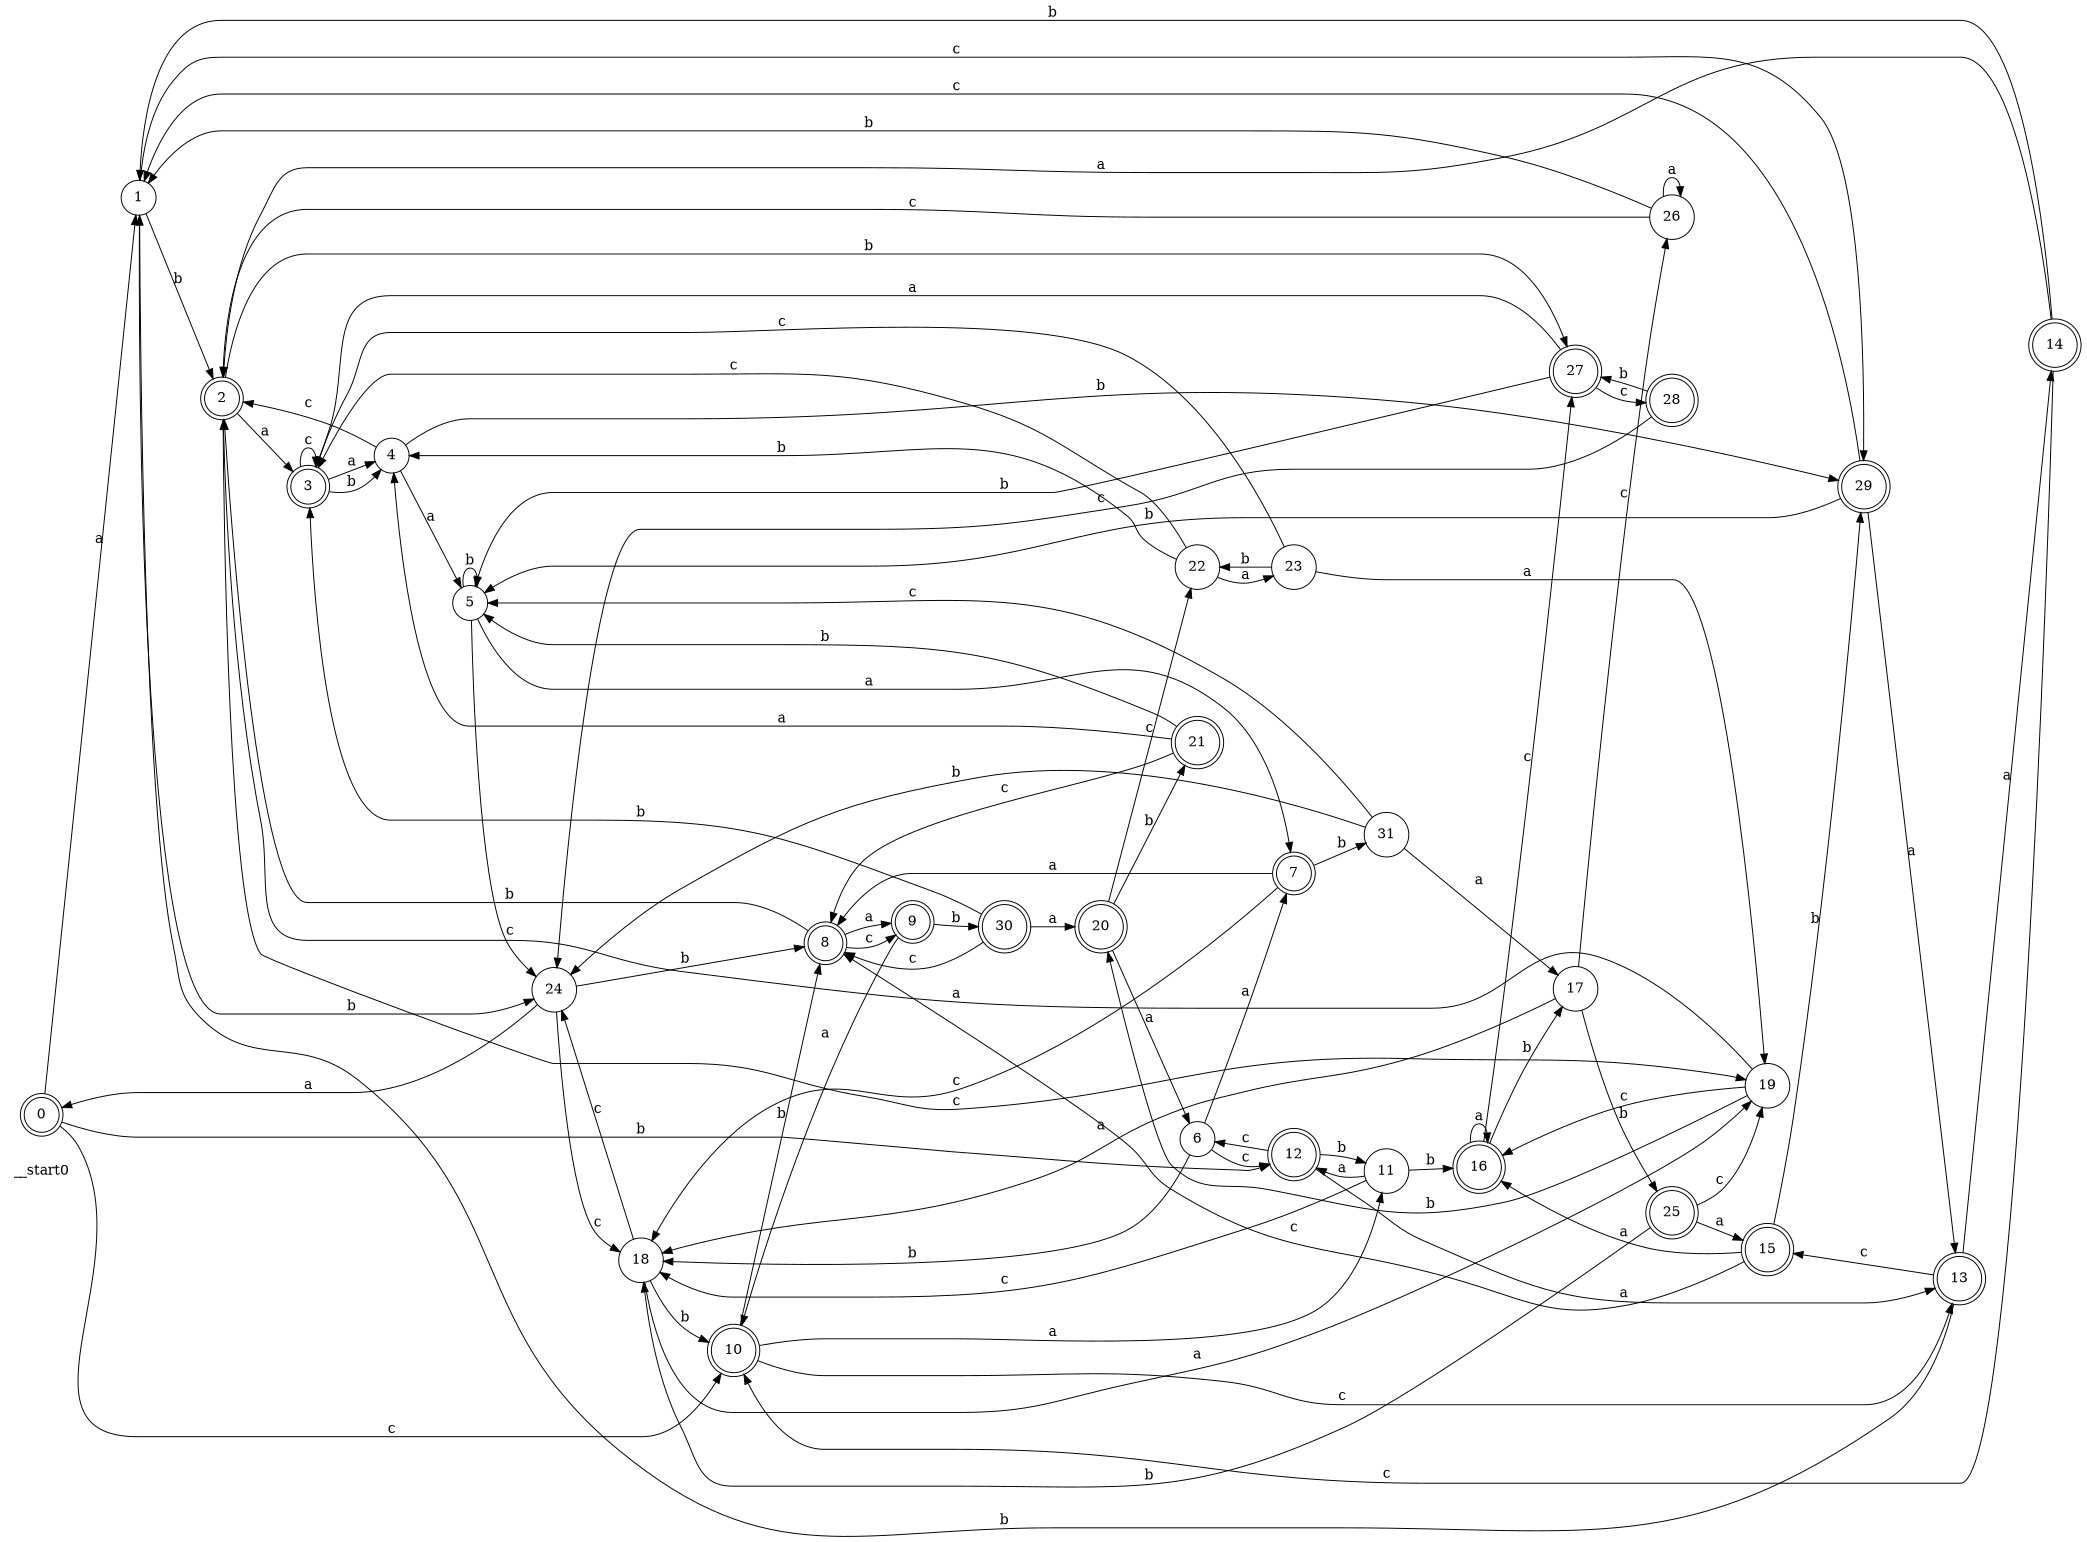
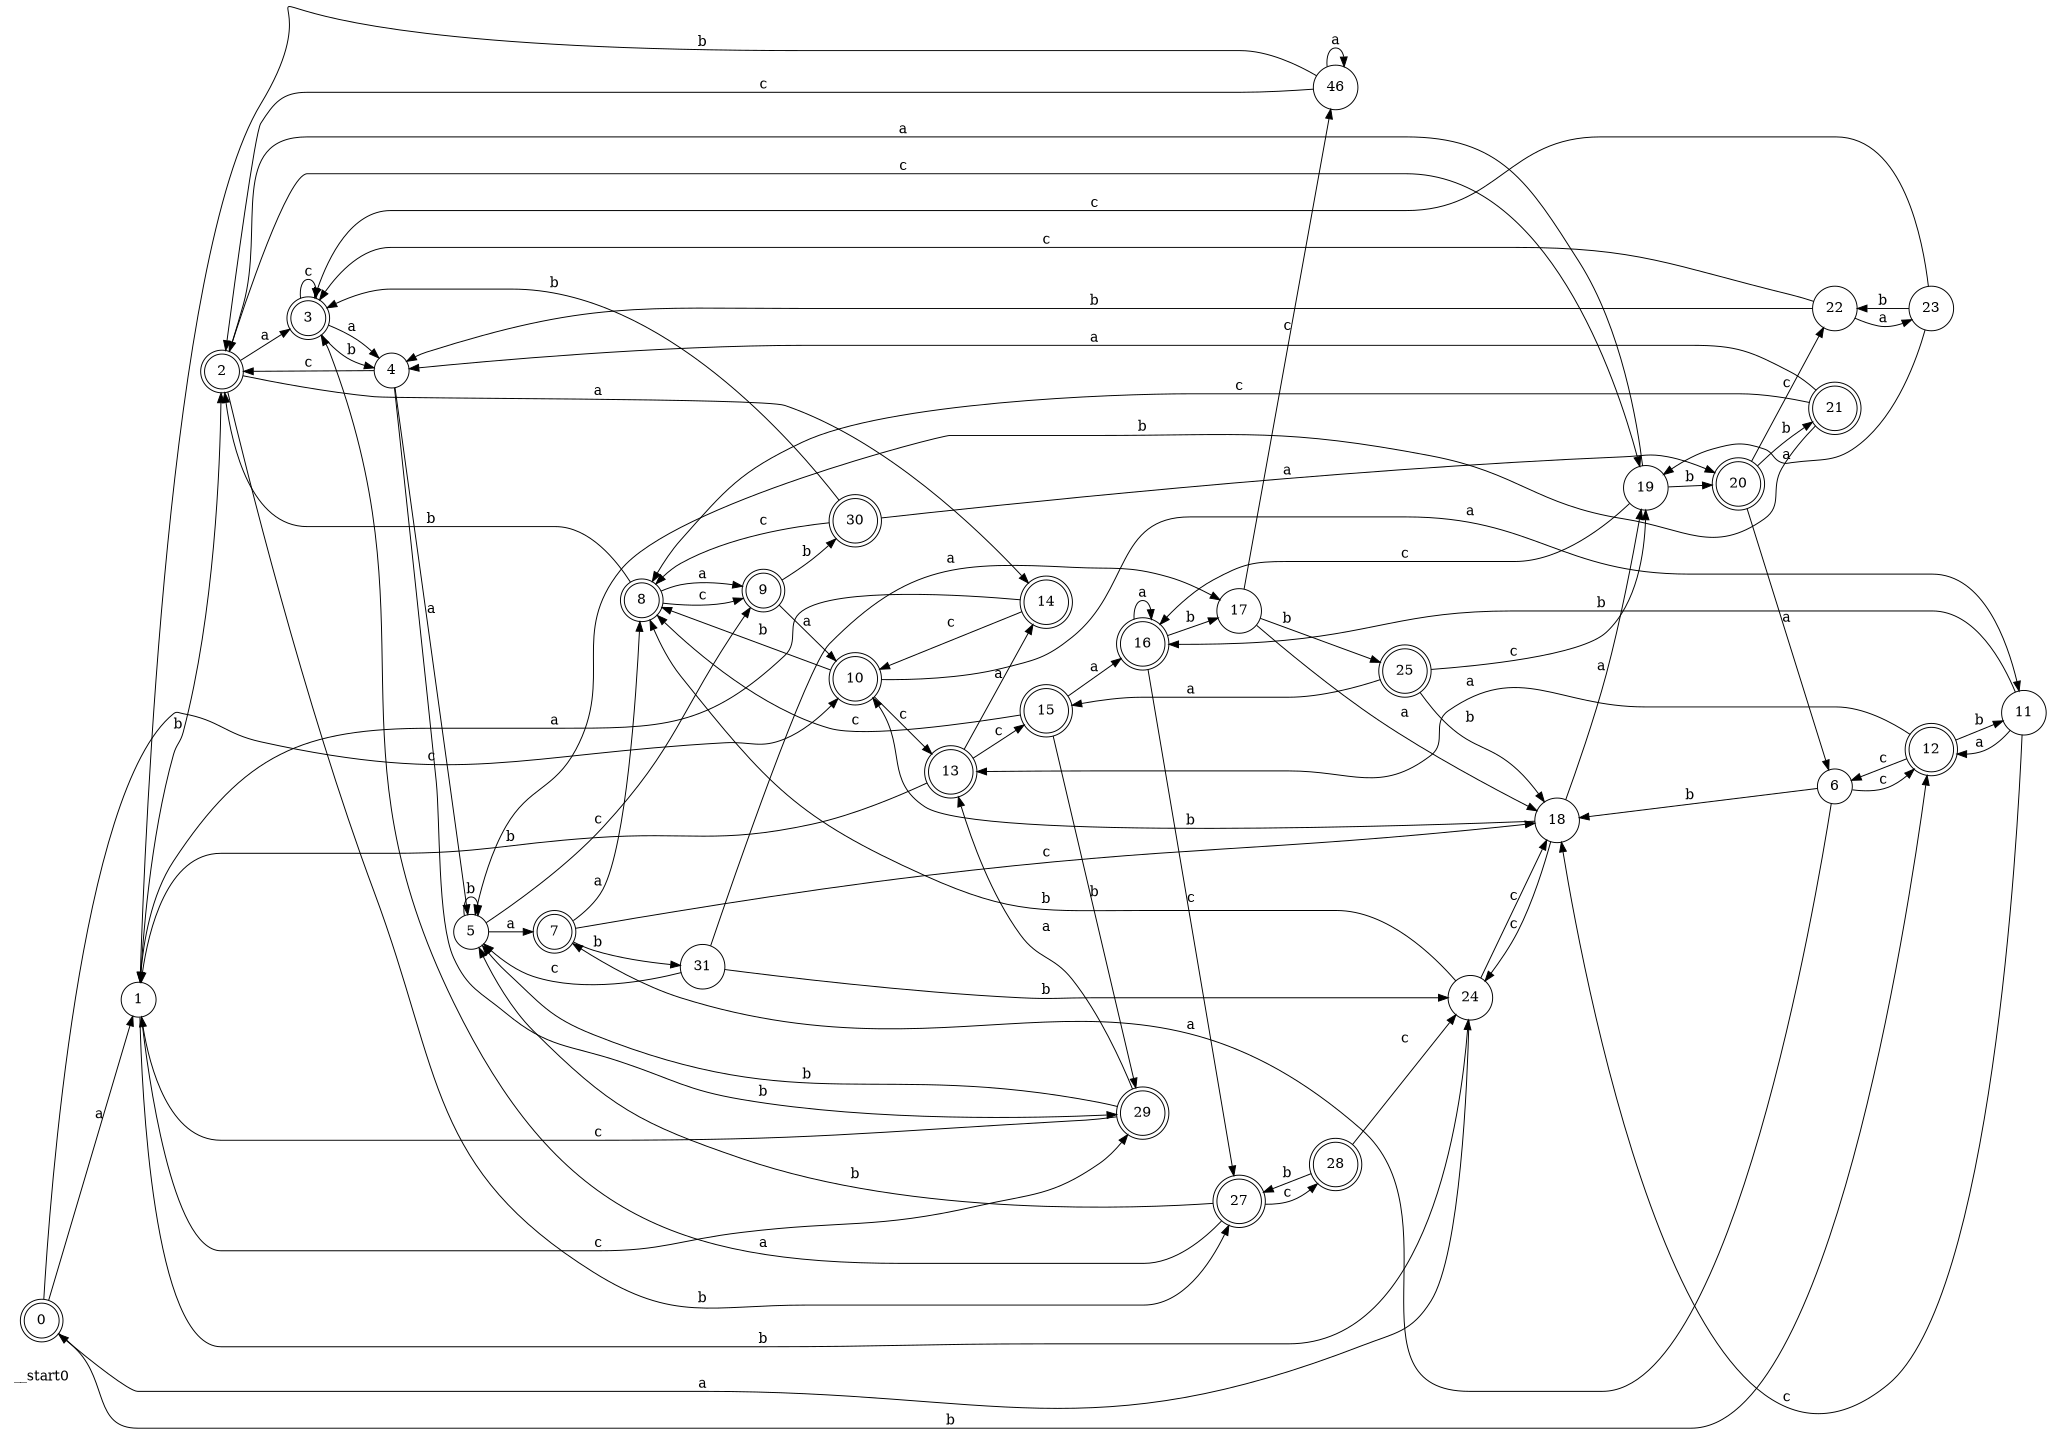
edge "14" -> "1": label "b" -> "a"
edge "14" -> "2": reversed
node "26": label "26" -> "46"
edge "5" -> "24": now "5" -> "9"
